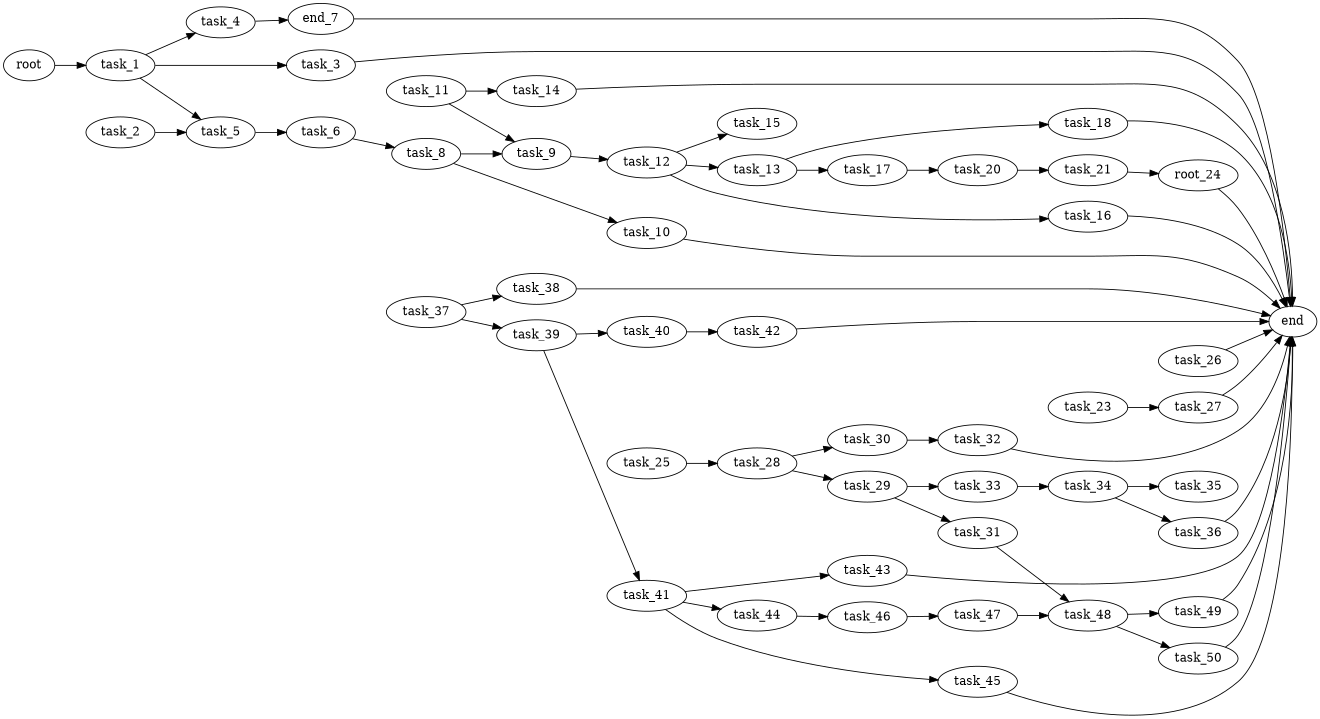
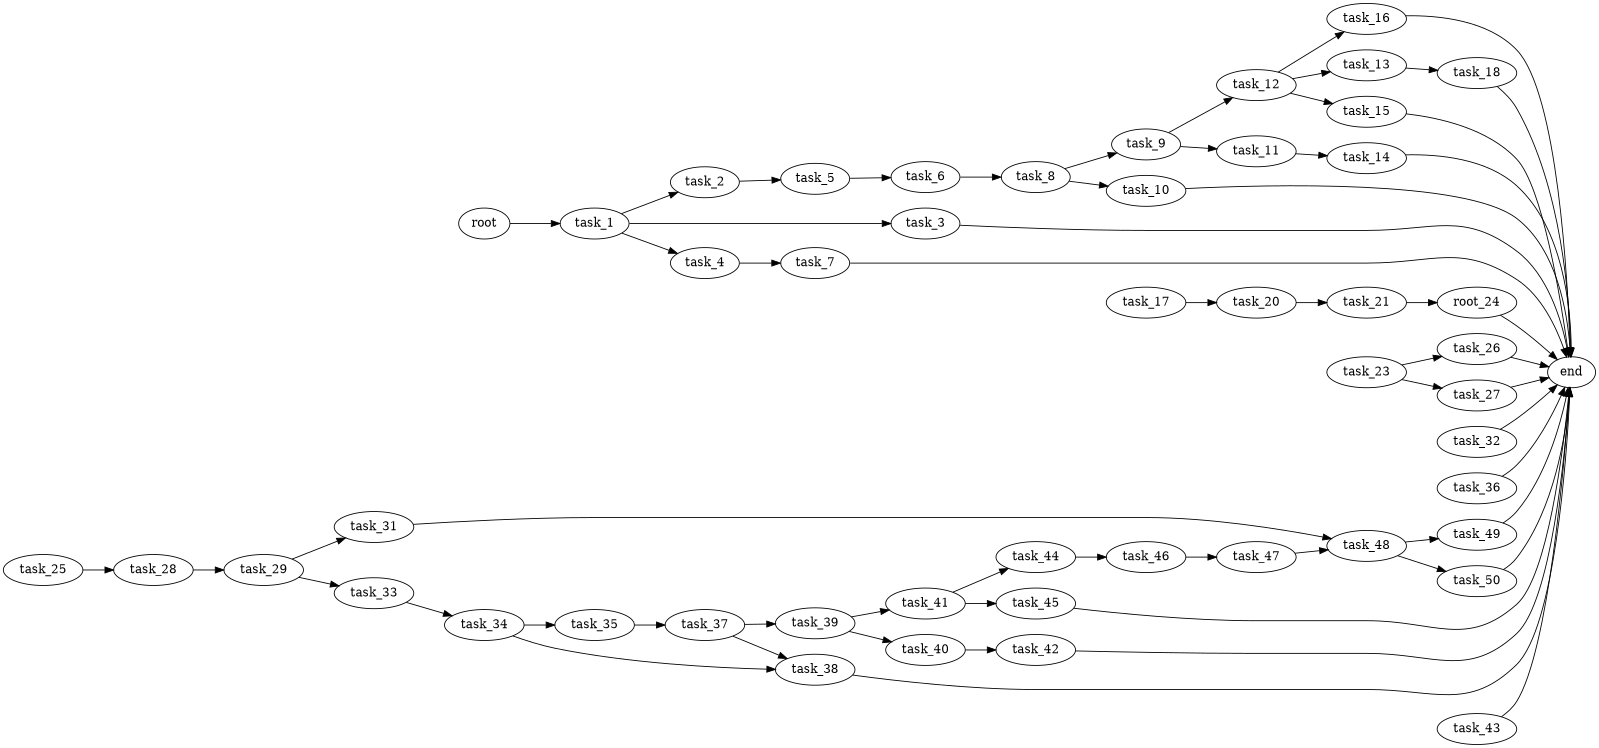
node "end_7": label "end_7" -> "task_7"
edge "task_1" -> "task_5": now "task_1" -> "task_2"
edge "task_11" -> "task_9": reversed
edge "task_13" -> "task_17": removed
edge "task_15" -> "end": added
edge "task_23" -> "task_26": added
node "task_30": removed
edge "task_34" -> "task_36": now "task_34" -> "task_38"
edge "task_41" -> "task_43": removed
edge "task_35" -> "task_37": added
